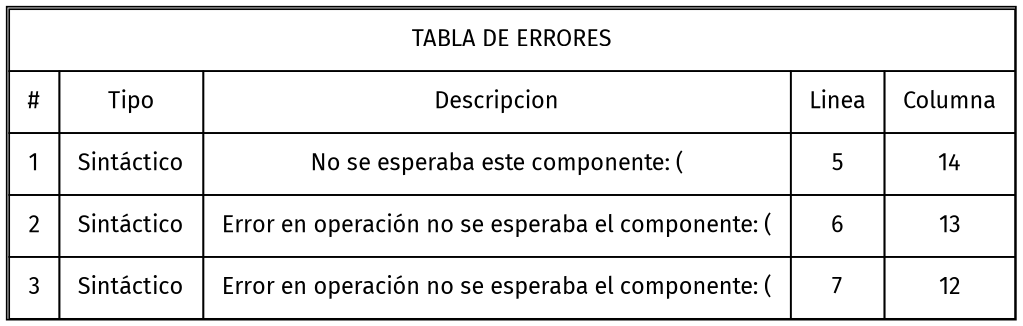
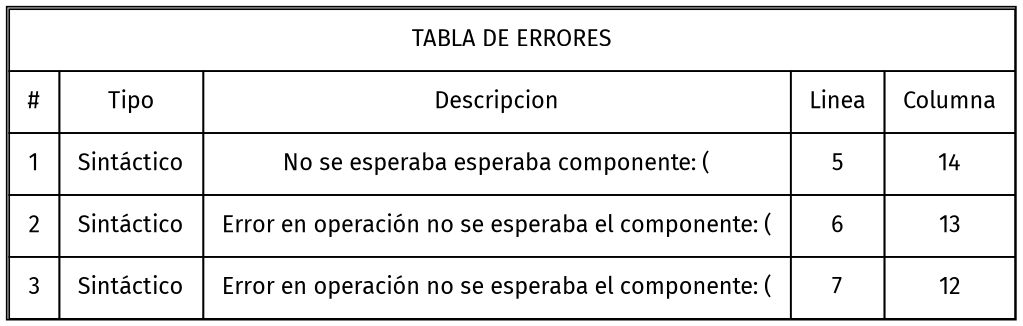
node "TABLA DE ERRORES": text "No se esperaba este componente: (" -> "No se esperaba esperaba componente: ("
